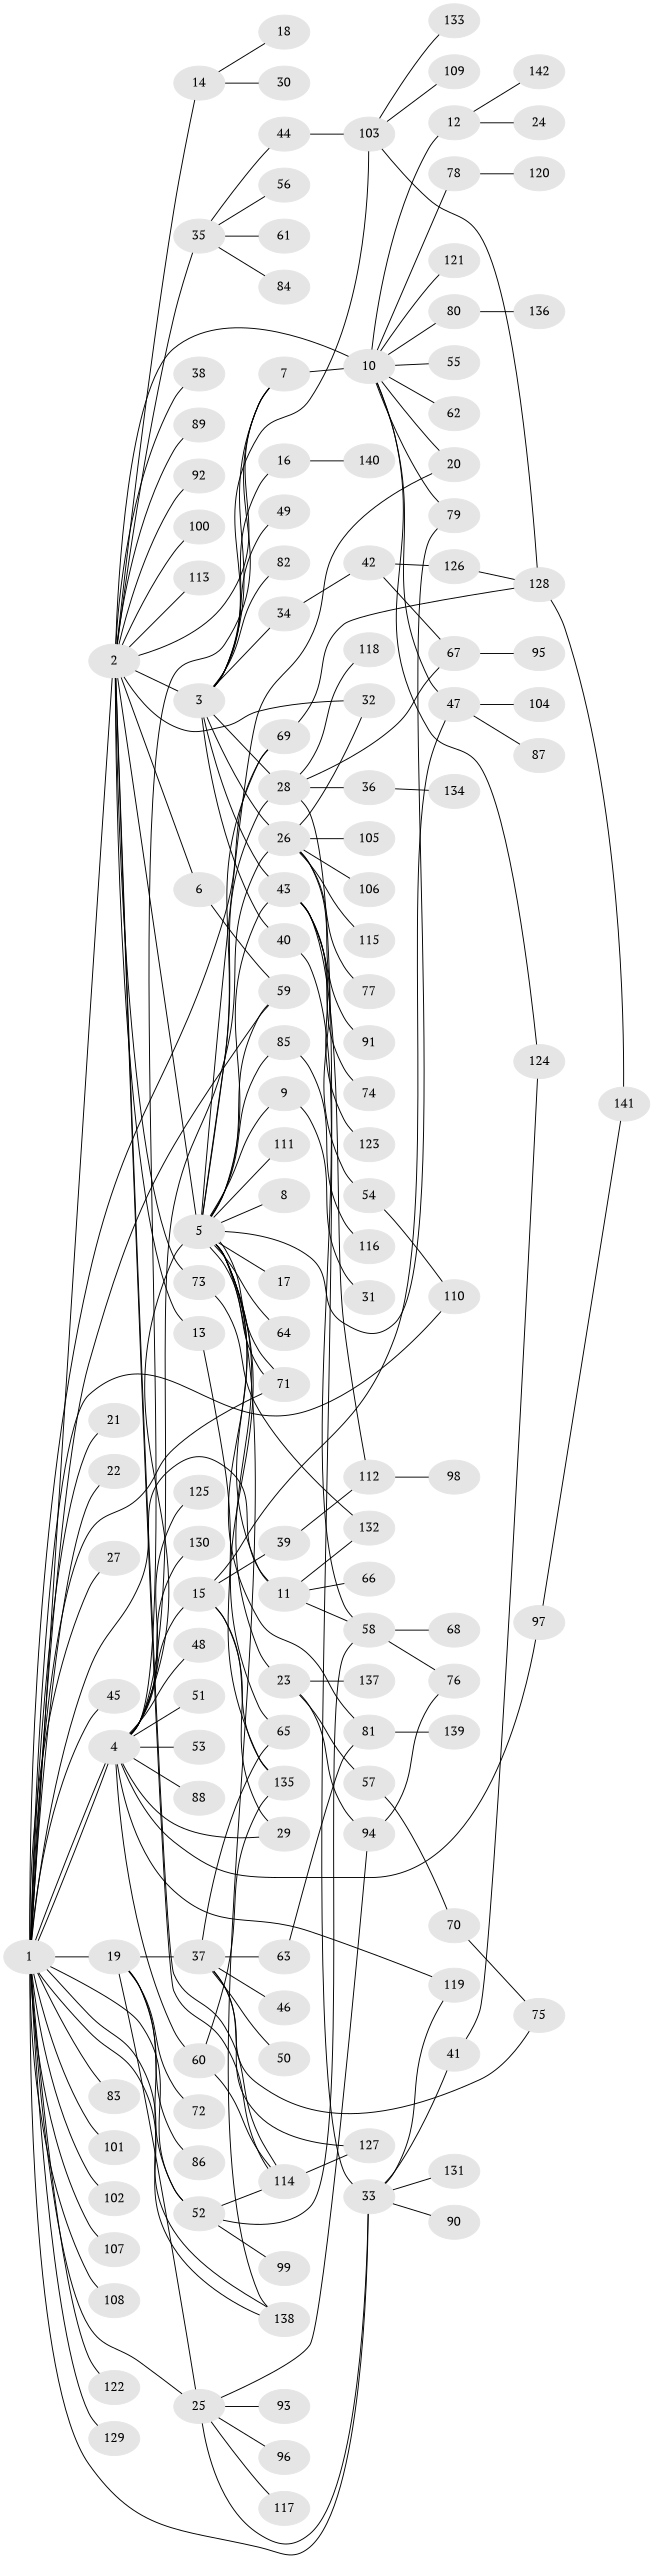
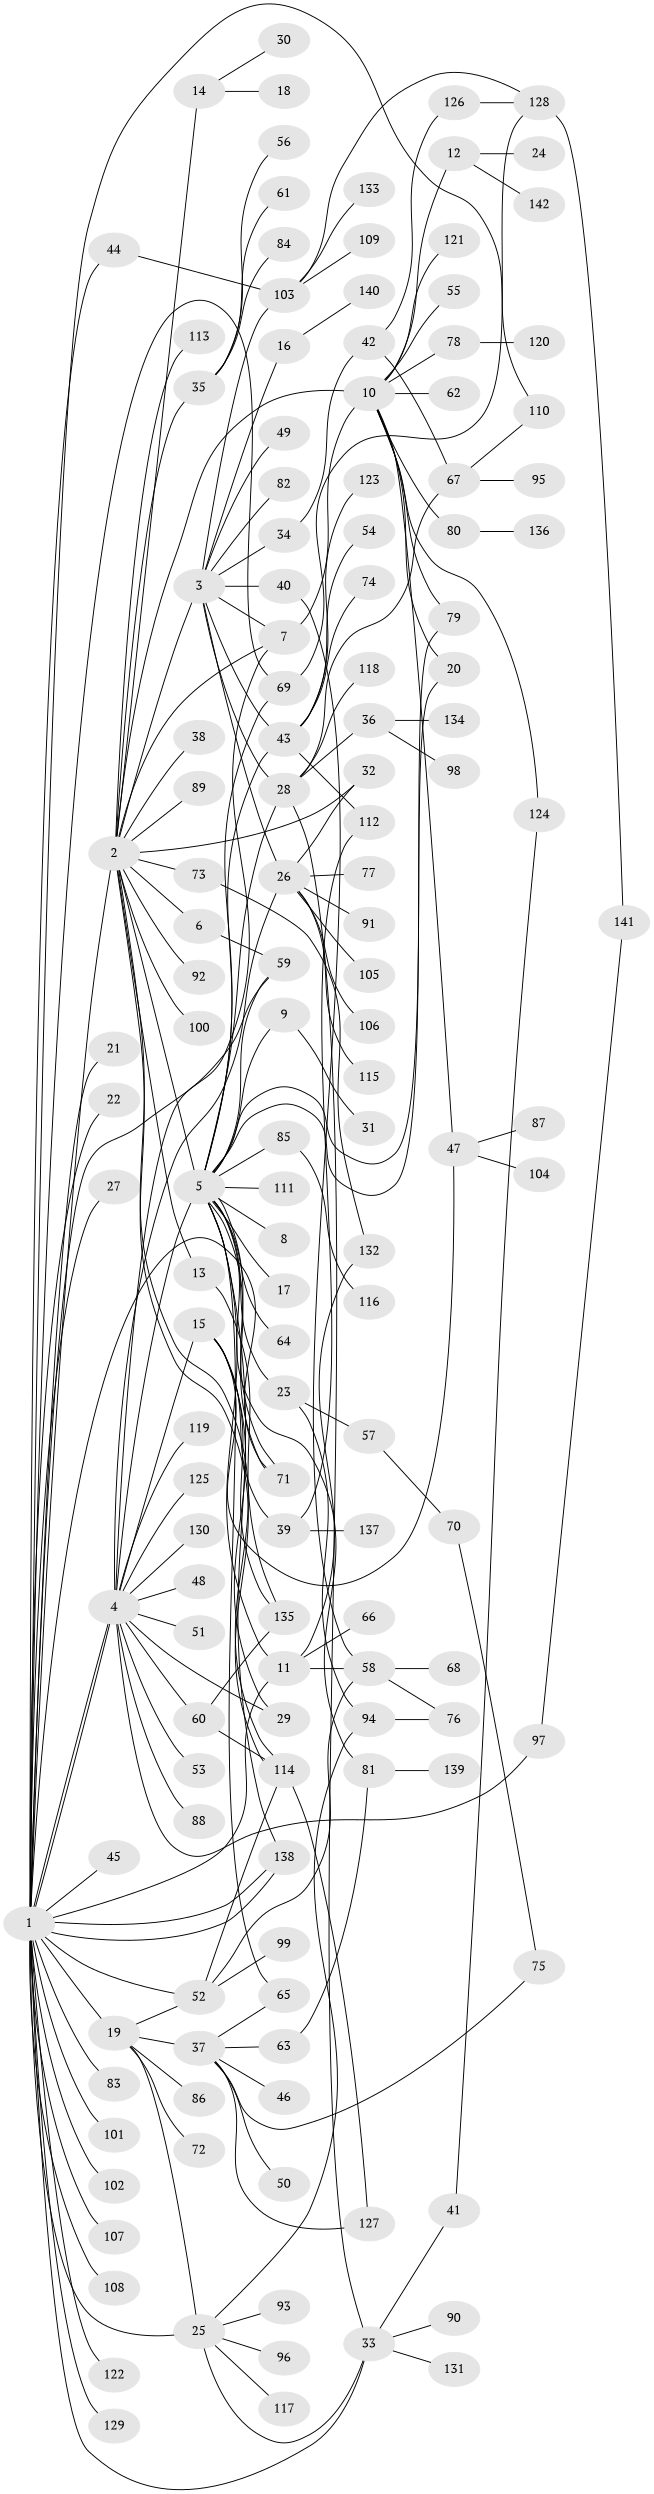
edge "44" -- "35": now "44" -- "1"
edge "54" -- "110": now "67" -- "110"
edge "112" -- "98": now "36" -- "98"
edge "23" -- "137": now "39" -- "137"
edge "119" -- "33": removed
